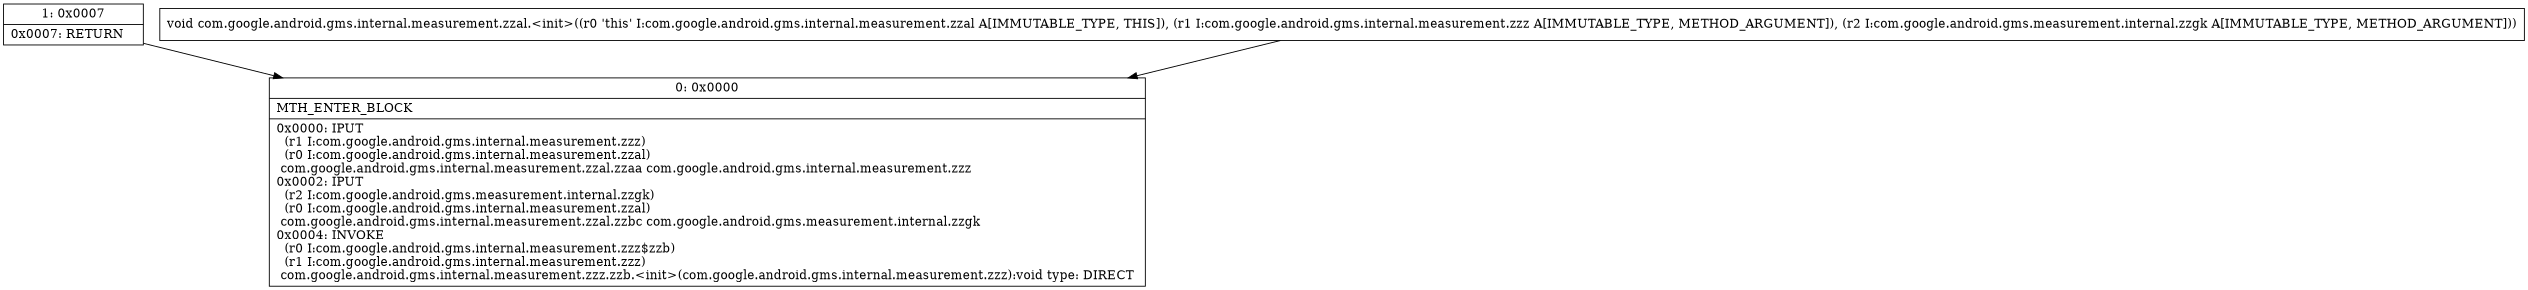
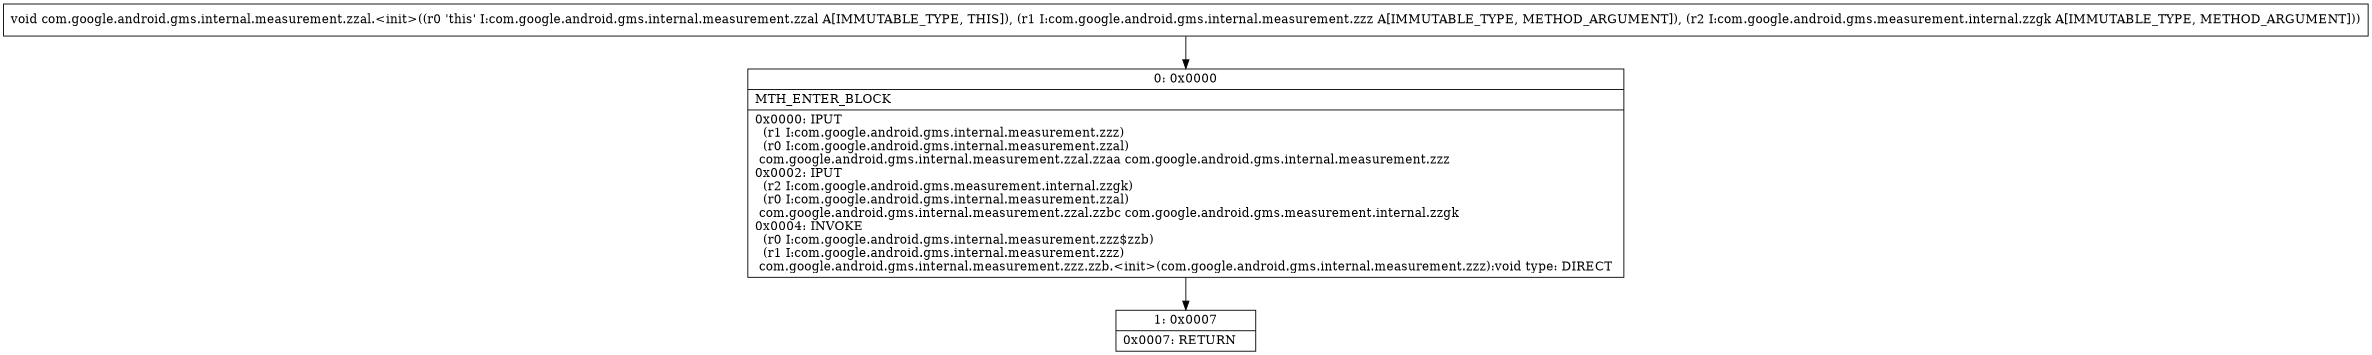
edge "1: 0x0007" -> "0: 0x0000": reversed
